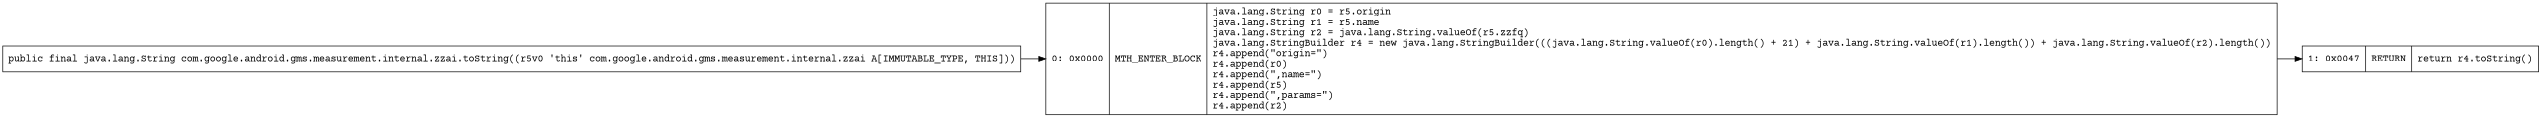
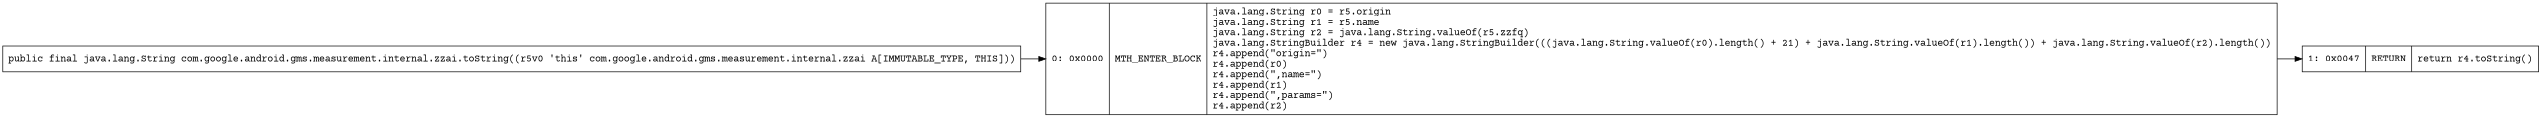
node "0: 0x0000": text "r4.append(r5)" -> "r4.append(r1)"
